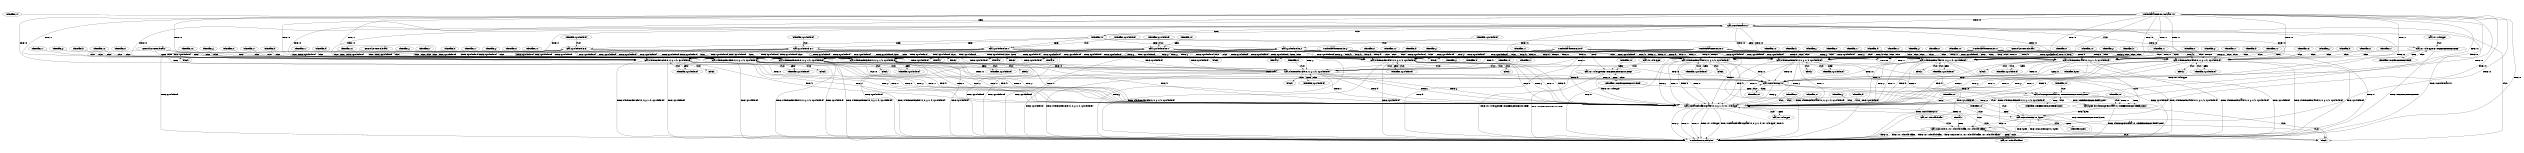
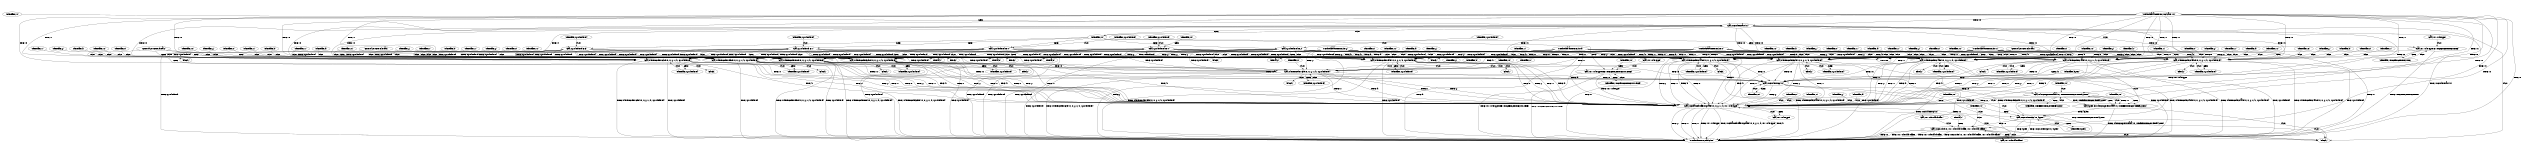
edge "(MethodParameterIn,int y)" -> "(Call,zrle_encode_32le(vs, x, y, w, h, zywrle_level))": added, label "DDG: y"
edge "(Call,zywrle_level = 2)" -> "(Call,zrle_encode_32be(vs, x, y, w, h, zywrle_level))": label "DDG: zywrle_level" -> "DDG: start_level"
node "(Identifier,VNC_ENCODING_ZRLE)": label "(Identifier,VNC_ENCODING_ZRLE)" -> "(Identifier,VNC_ENCODING_VNC)"
edge "(Call,zrle_encode_15be(vs, x, y, w, h, zywrle_level))" -> "(Call,vnc_zrle_stop(vs))": label "AST: vs" -> "DDG: vs"
edge "(Identifier,VNC_ENCODING_ZYWRLE)" -> "(Call,zrle_compress_data(vs, Z_DEFAULT_COMPRESSION))": now "(Call,bytes = zrle_compress_data(vs, Z_DEFAULT_COMPRESSION))" -> "(Call,zrle_compress_data(vs, Z_DEFAULT_COMPRESSION))"
